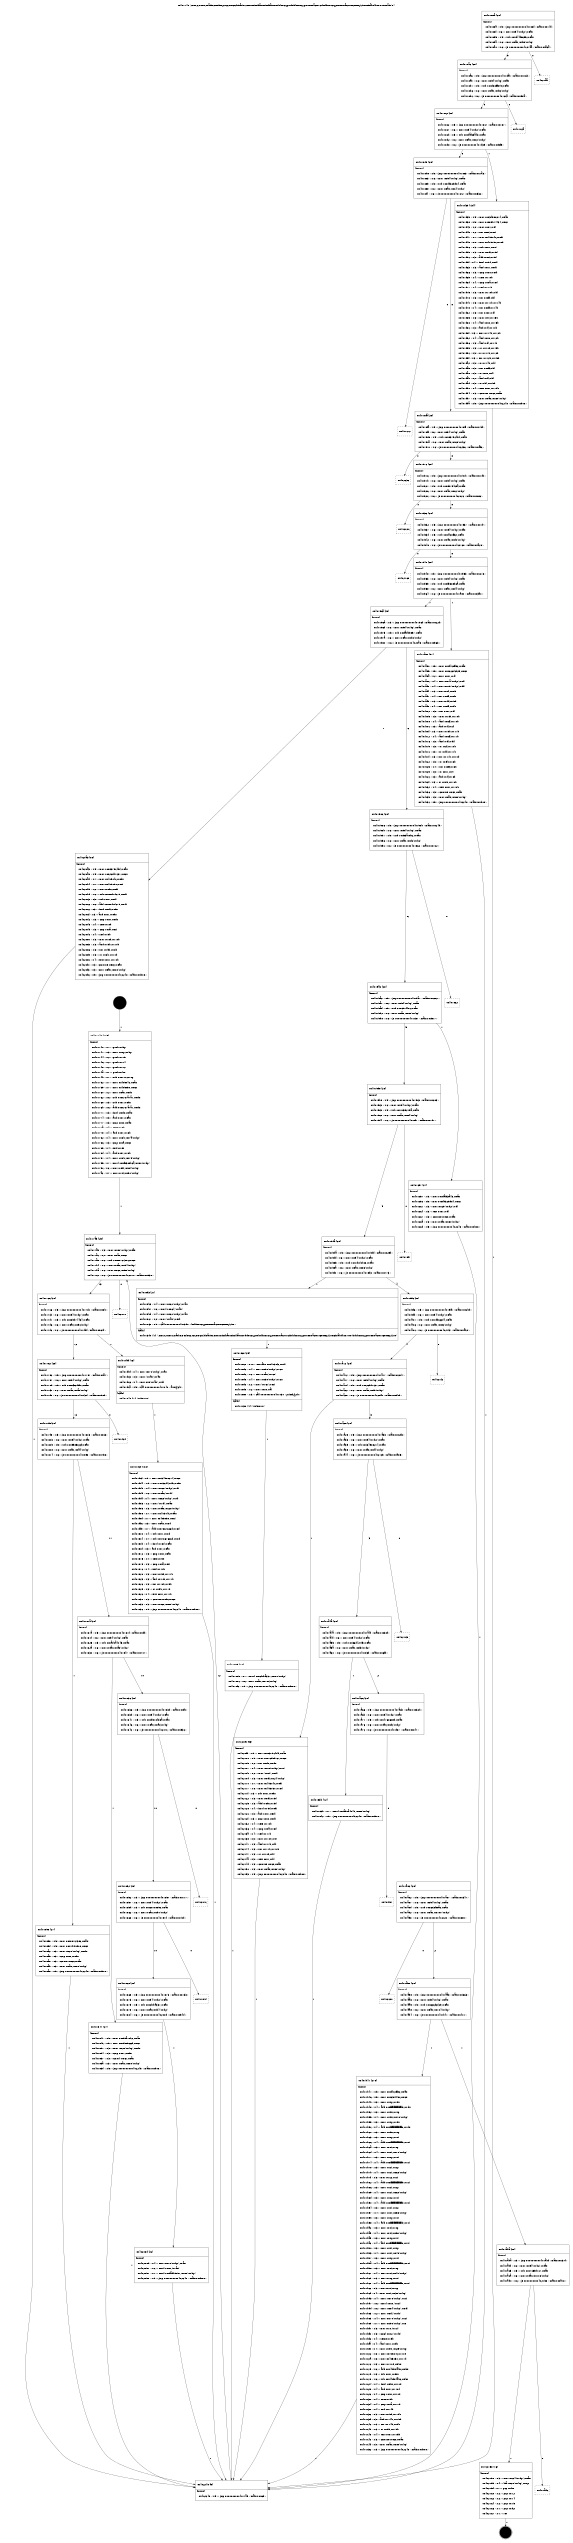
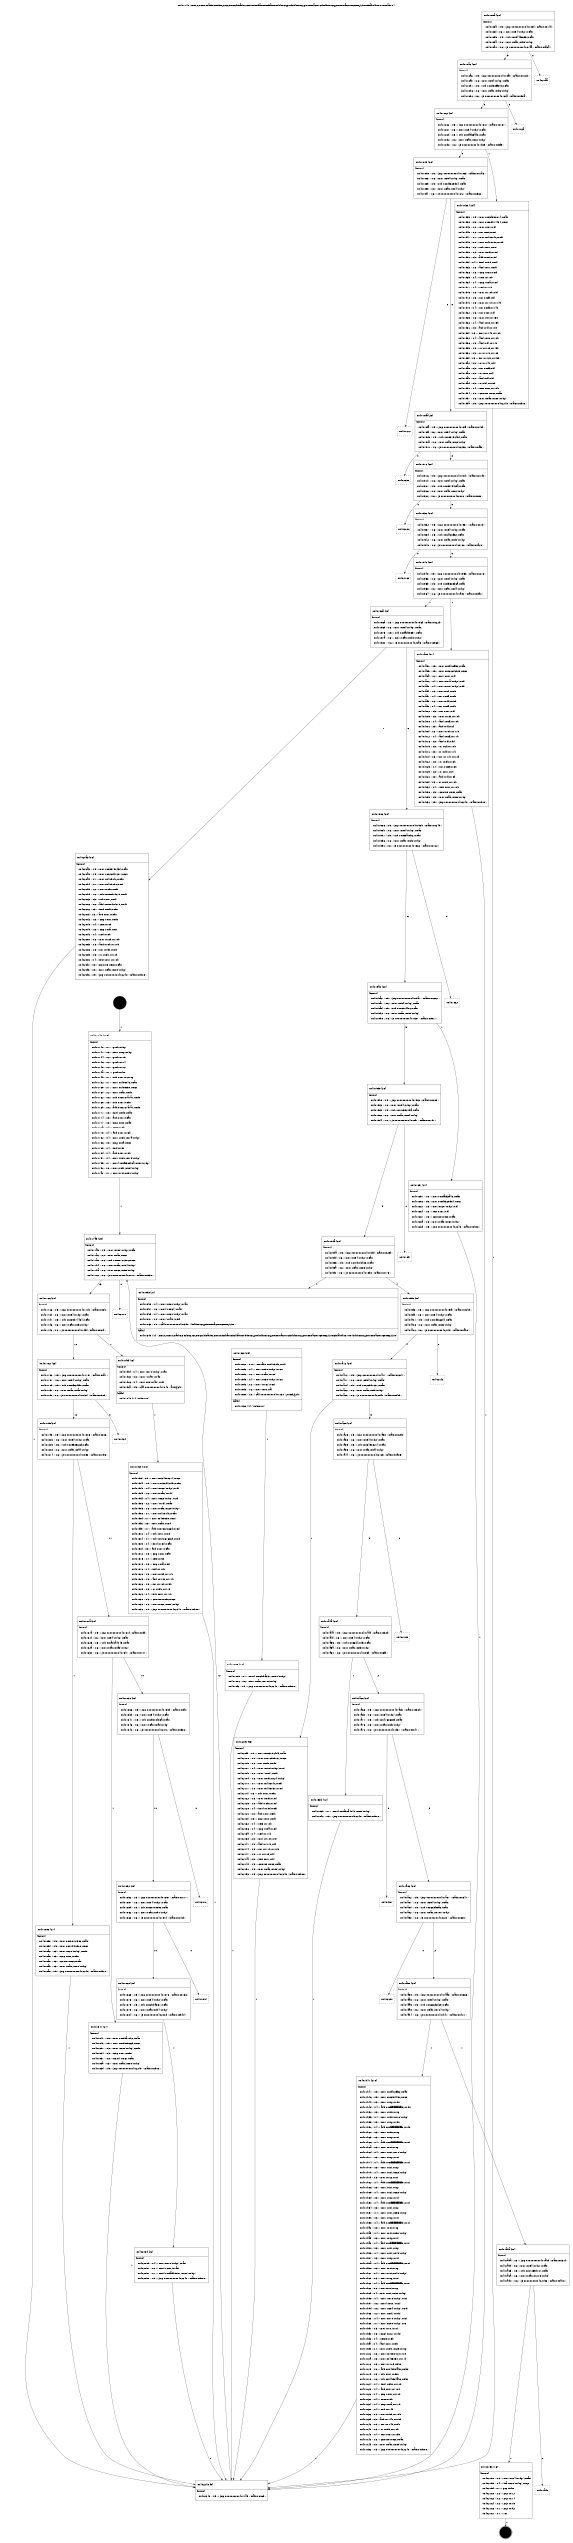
edge "0x401eb3 [21]" -> "0x401ec8 [29]": removed, label "1"
edge "0x401a66 [28]" -> "0x401a82 [28]": added, label "2"
